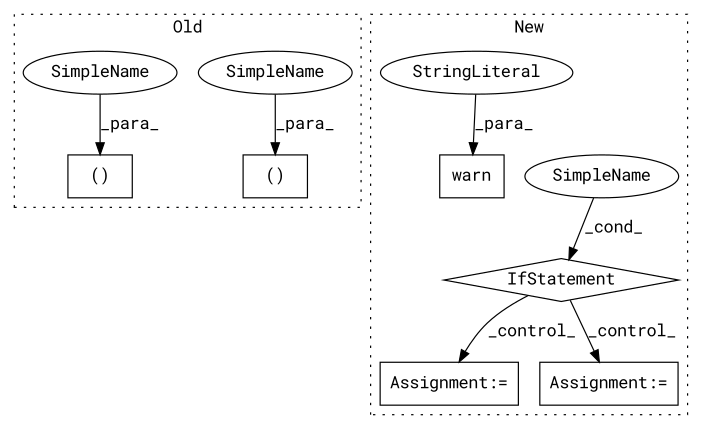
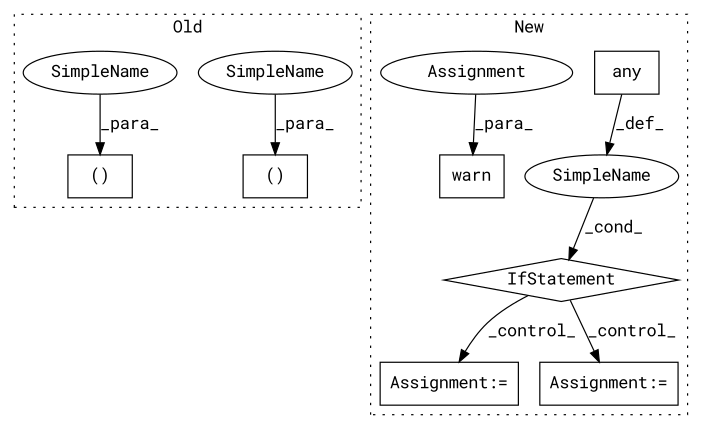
node "StringLiteral": label "StringLiteral" -> "Assignment"
node "any": added
